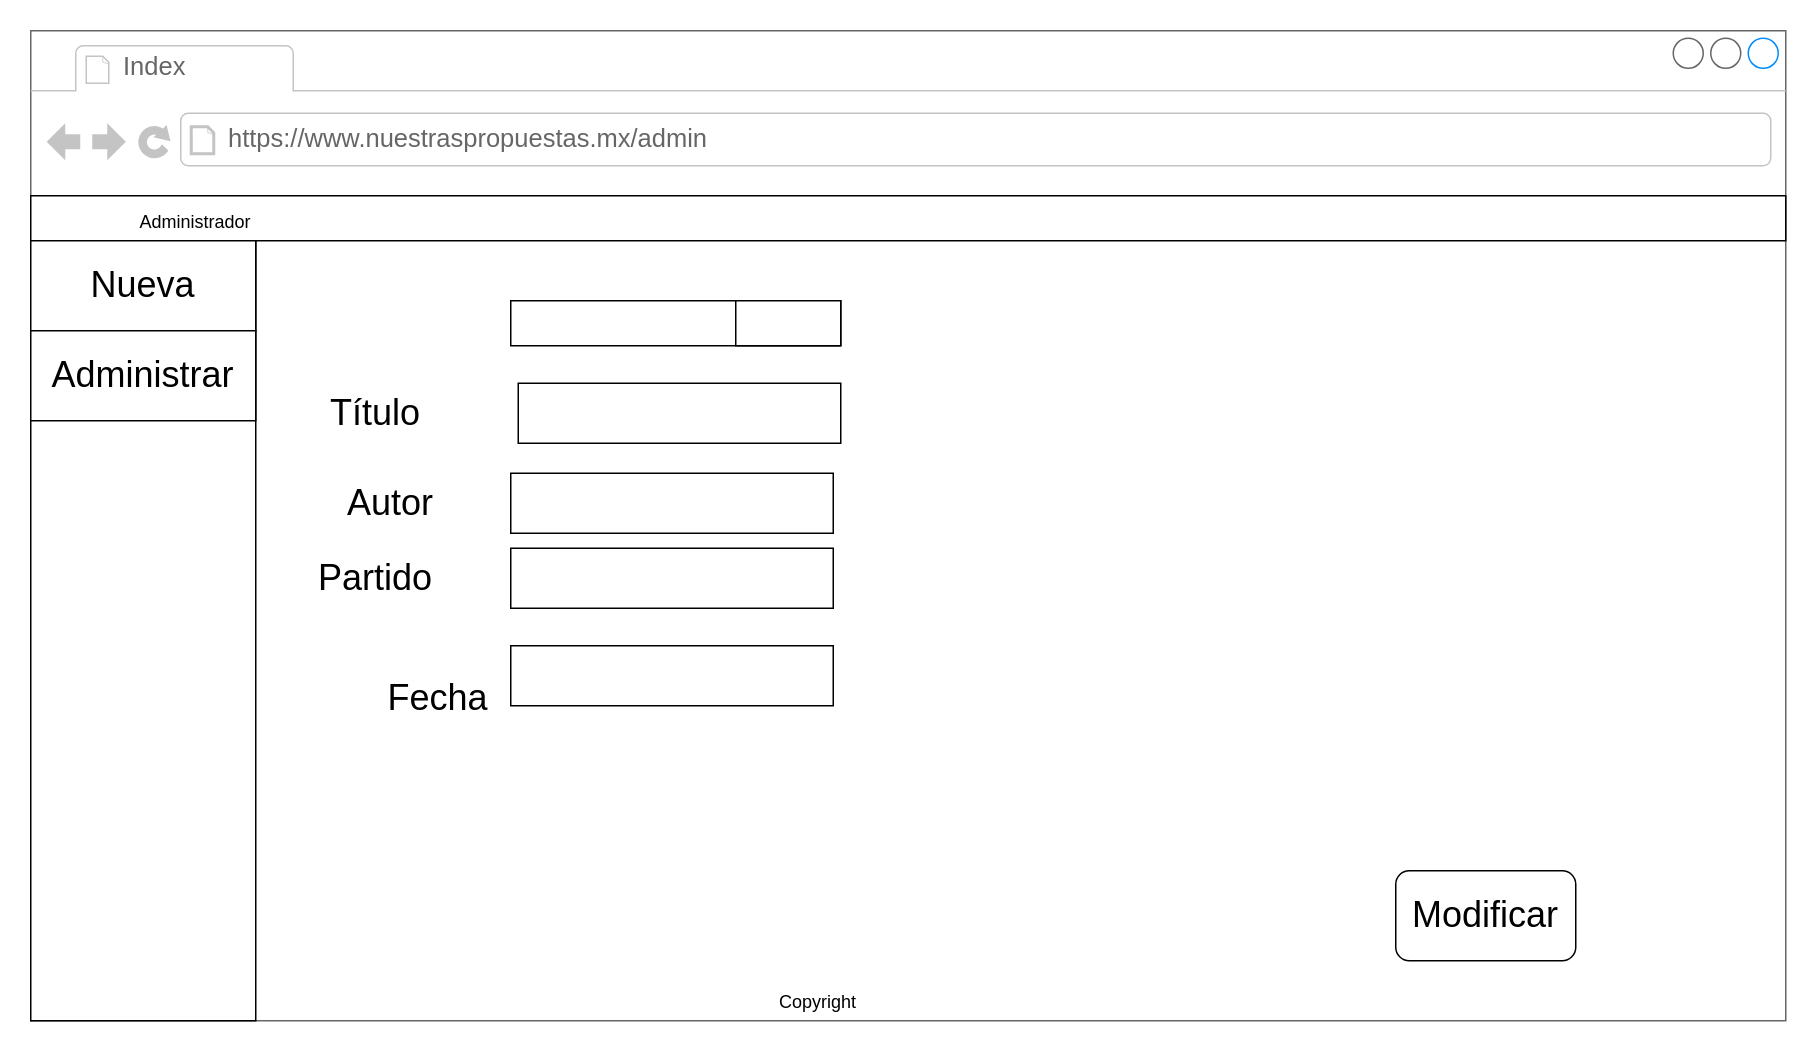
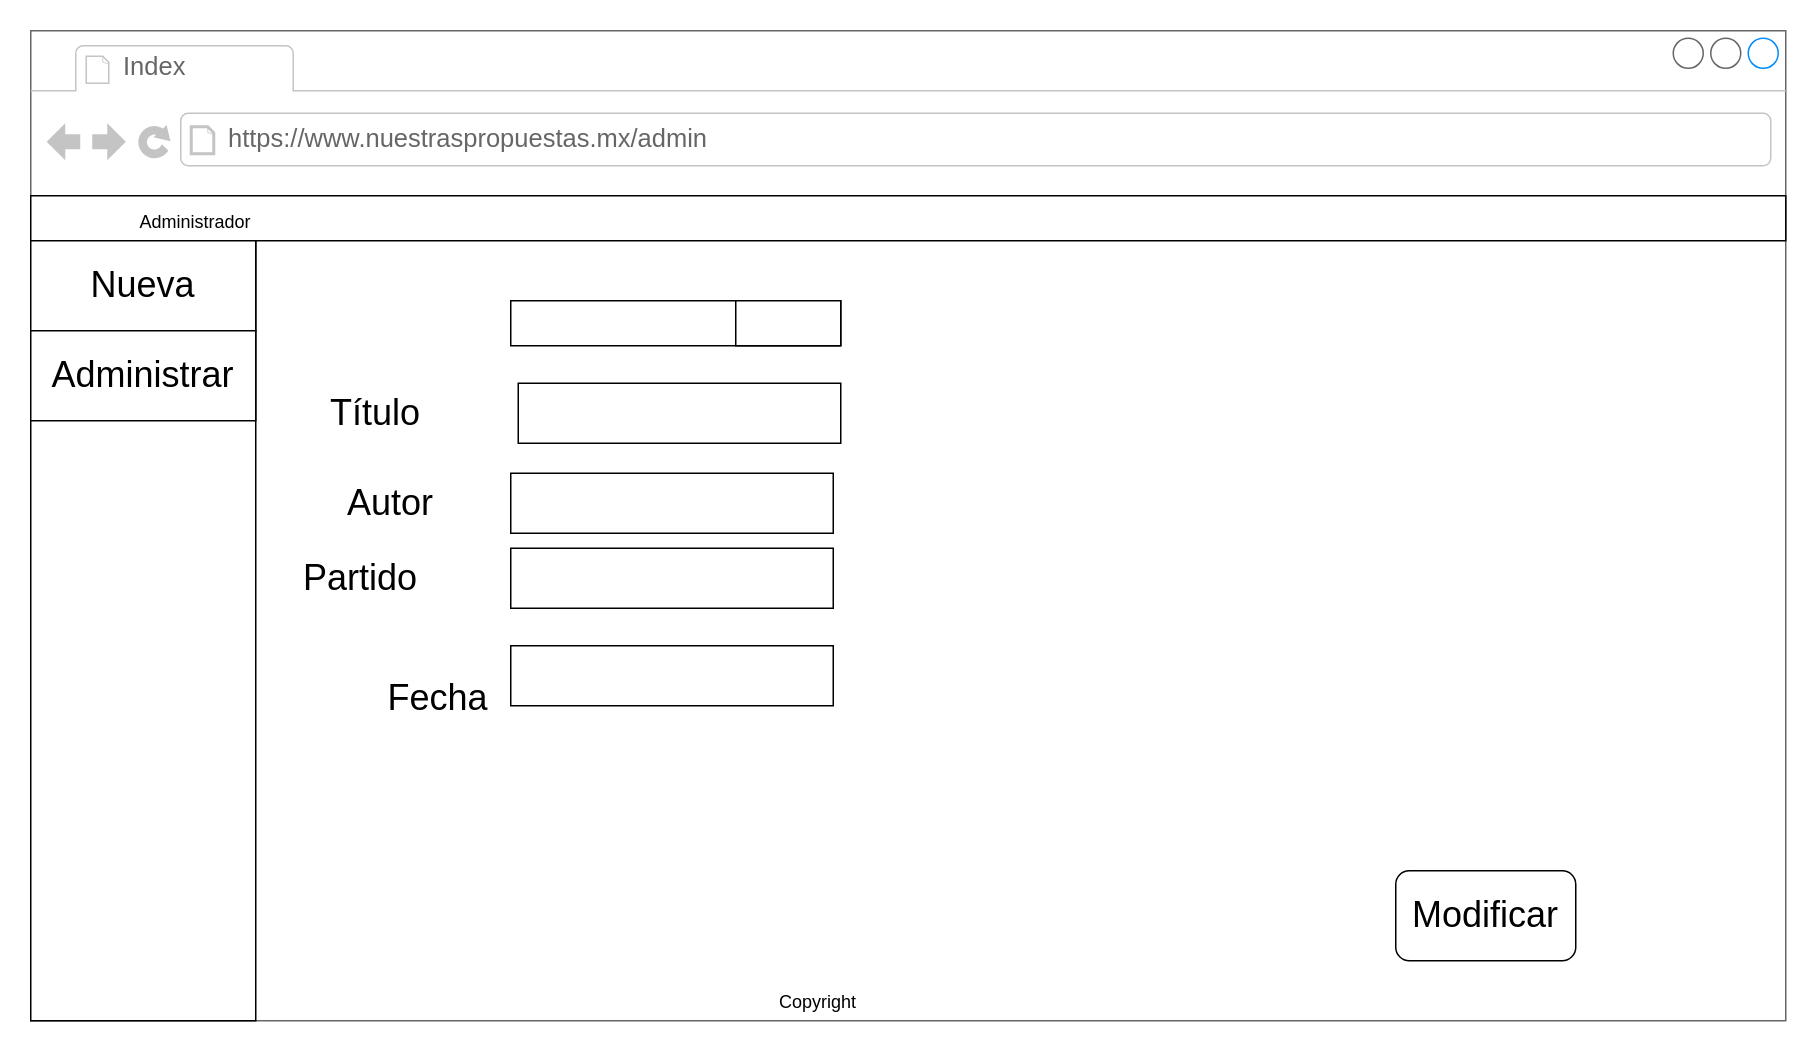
node "Partido": moved (376, 578) -> (361, 578)
